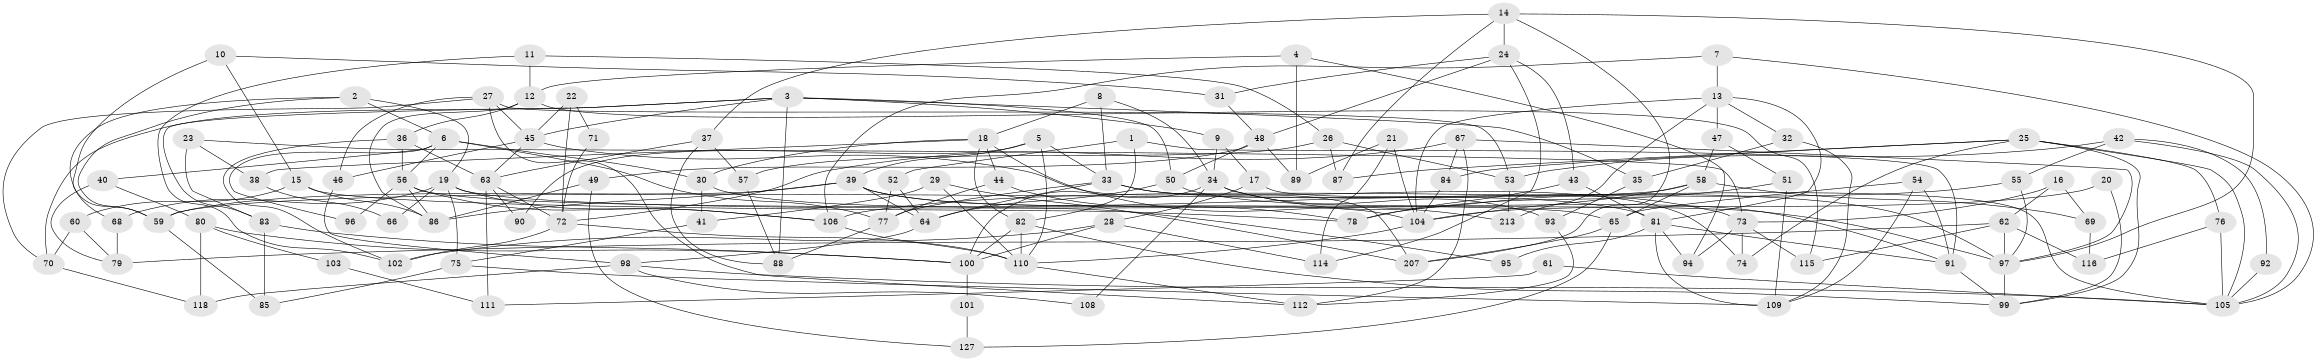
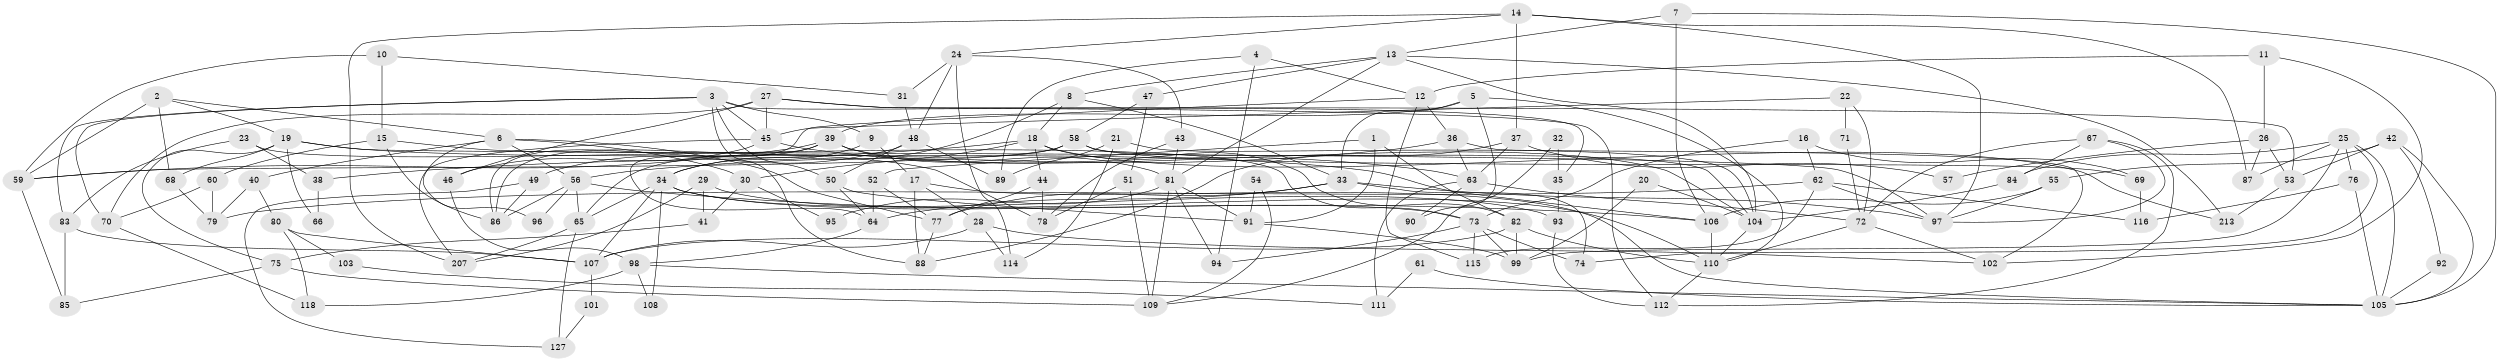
edge "13" -- "32": now "13" -- "8"
edge "54" -- "65": now "34" -- "65"
edge "57" -- "88": now "17" -- "88"
node "100": label "100" -> "107"
edge "97" -- "99": now "73" -- "99"
